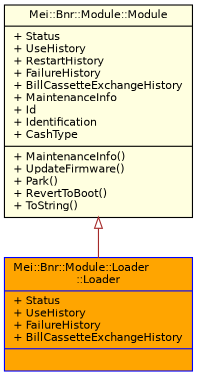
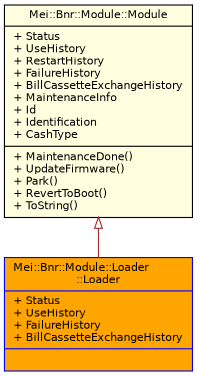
node "Mei::Bnr::Module::Module": text "+ MaintenanceInfo()" -> "+ MaintenanceDone()"
